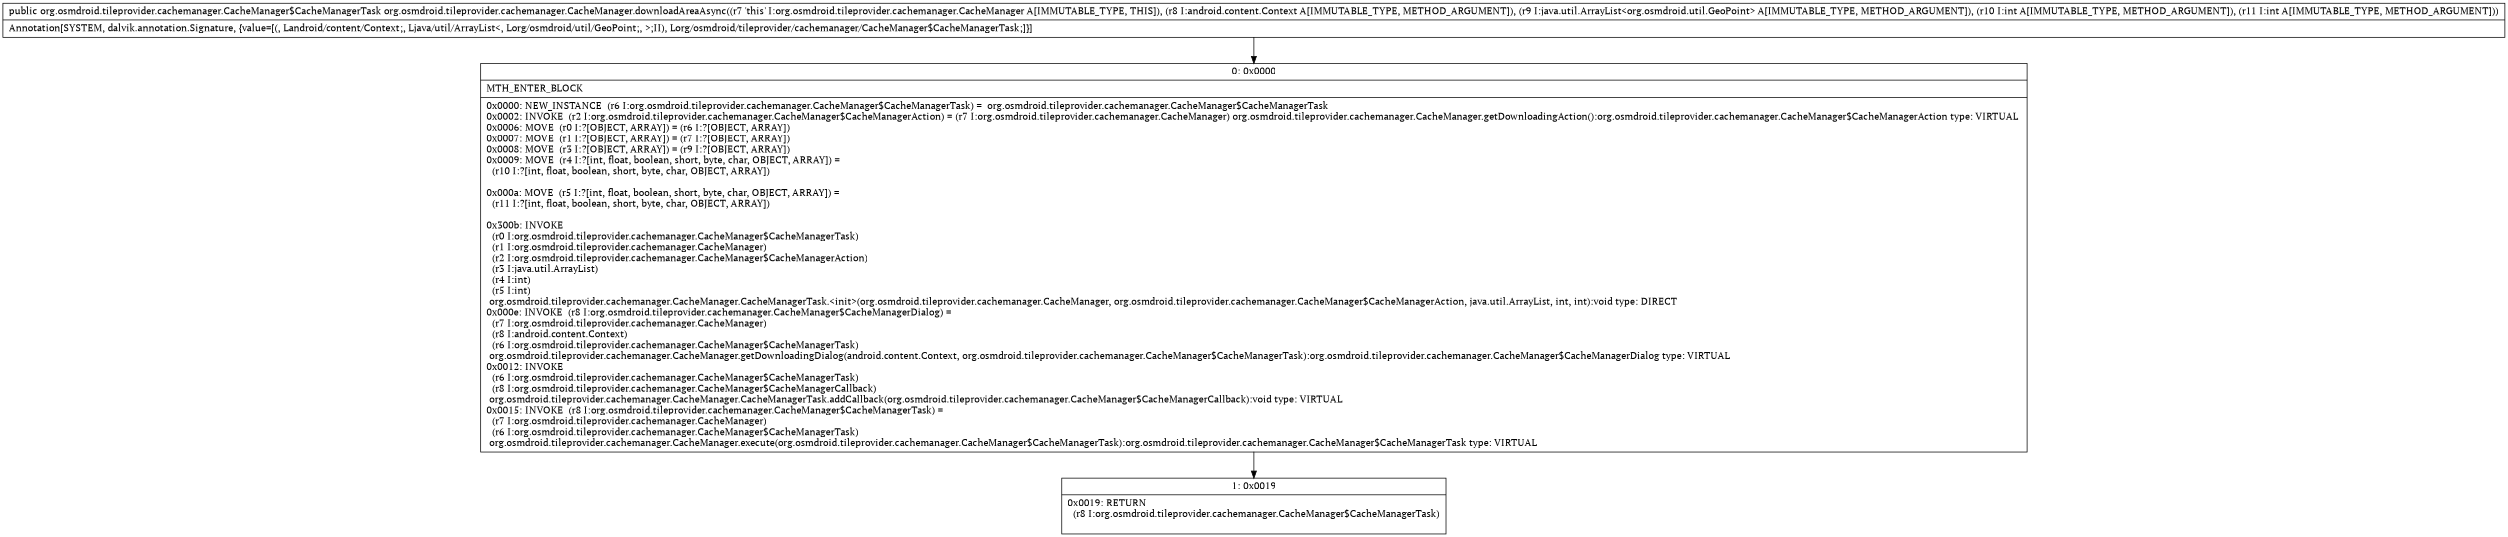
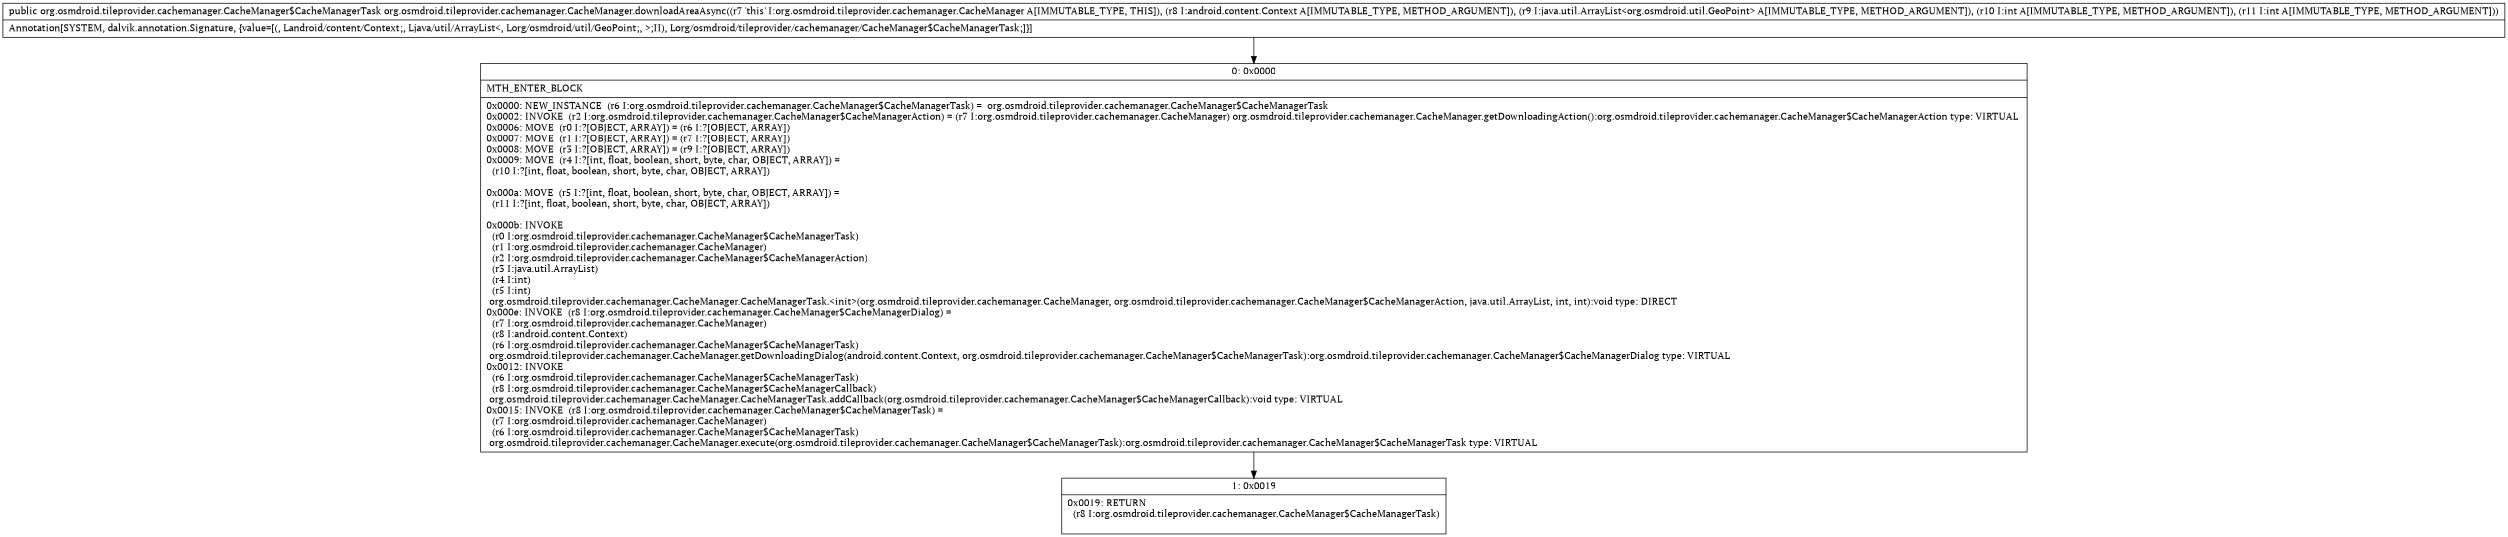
node "0: 0x0000": text "0x300b: INVOKE" -> "0x000b: INVOKE"
